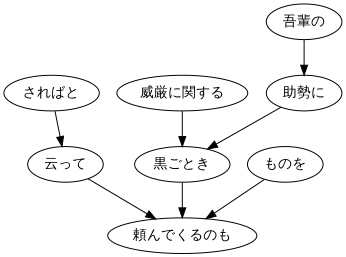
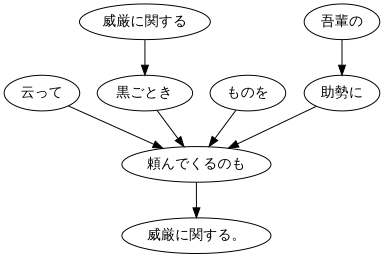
node "さればと": removed
edge "助勢に" -> "黒ごとき": now "助勢に" -> "頼んでくるのも"
node "威厳に関する。": added
